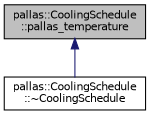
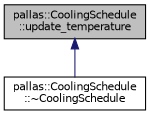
node "pallas::CoolingSchedule ::pallas_temperature": label "pallas::CoolingSchedule ::pallas_temperature" -> "pallas::CoolingSchedule ::update_temperature"
